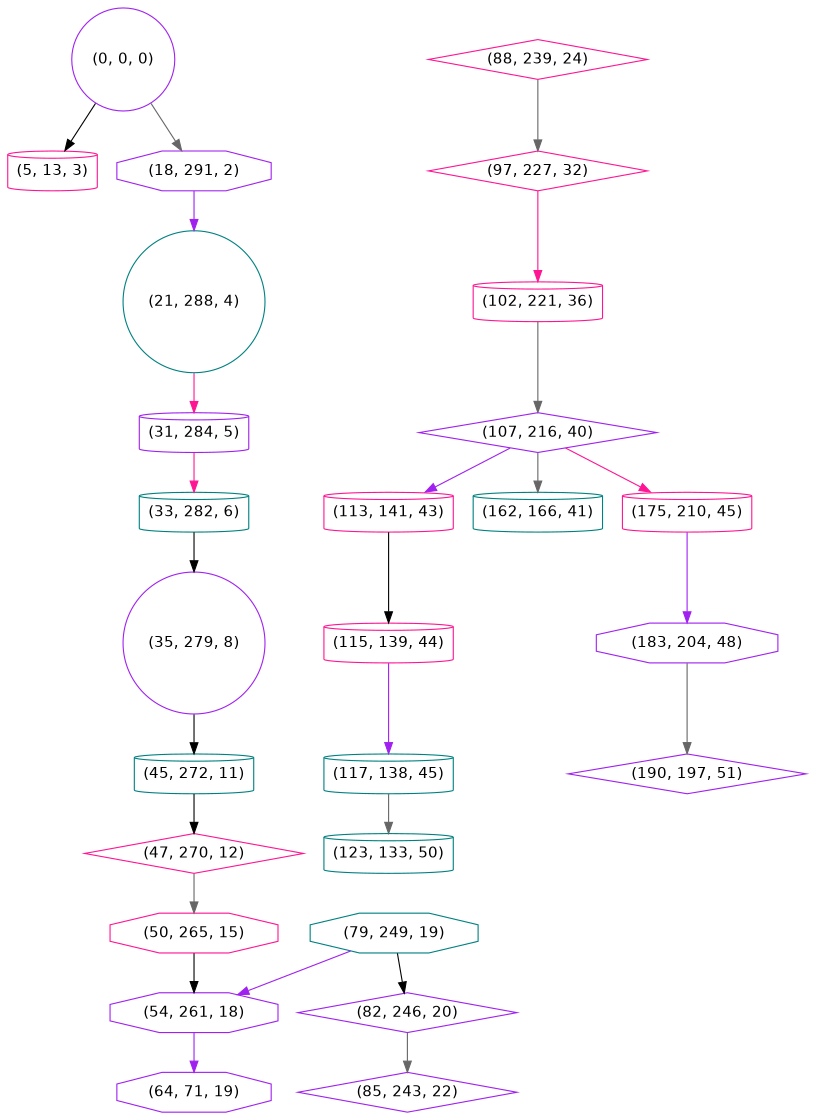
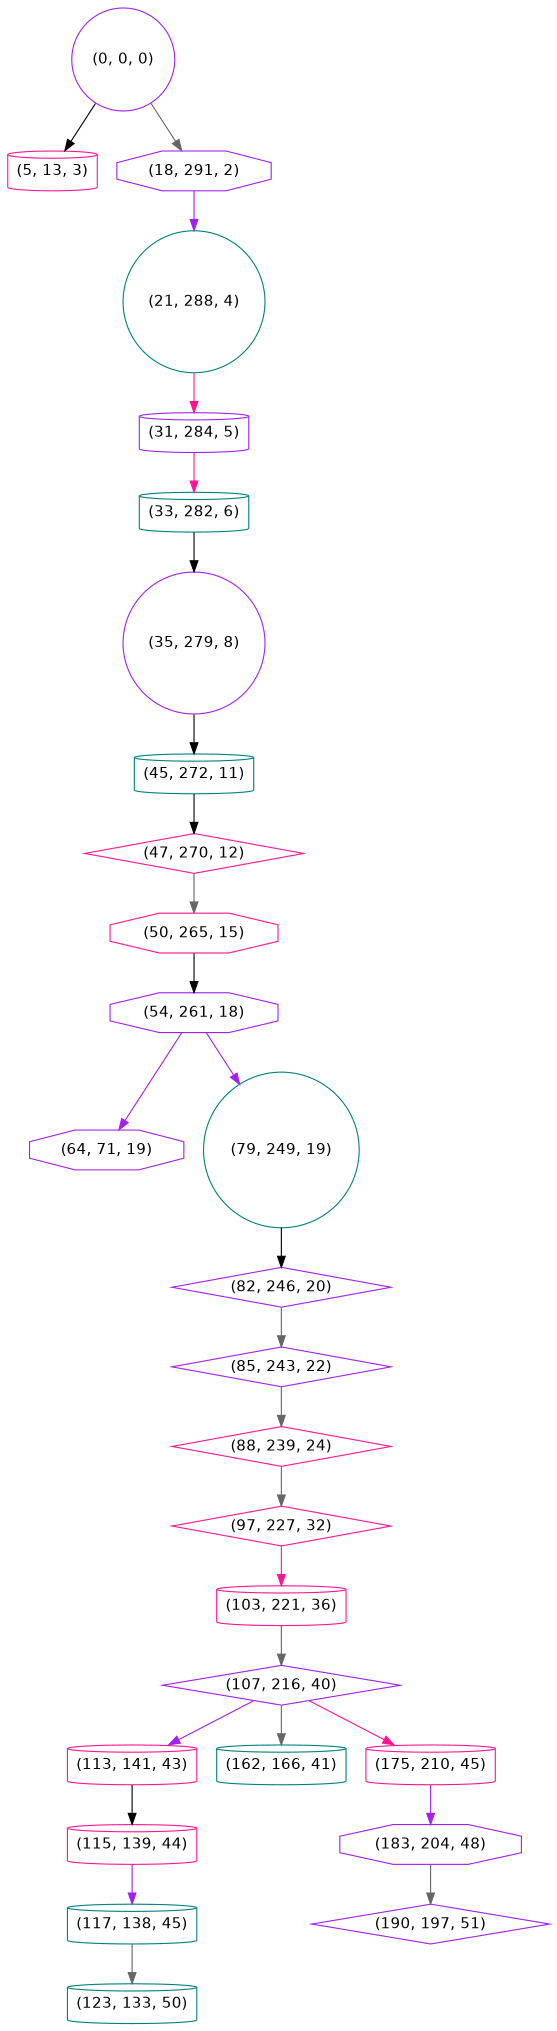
node "(102, 221, 36)": label "(102, 221, 36)" -> "(103, 221, 36)"
node "(79, 249, 19)": shape octagon -> circle
edge "(79, 249, 19)" -> "(54, 261, 18)": reversed
edge "(85, 243, 22)" -> "(88, 239, 24)": added
